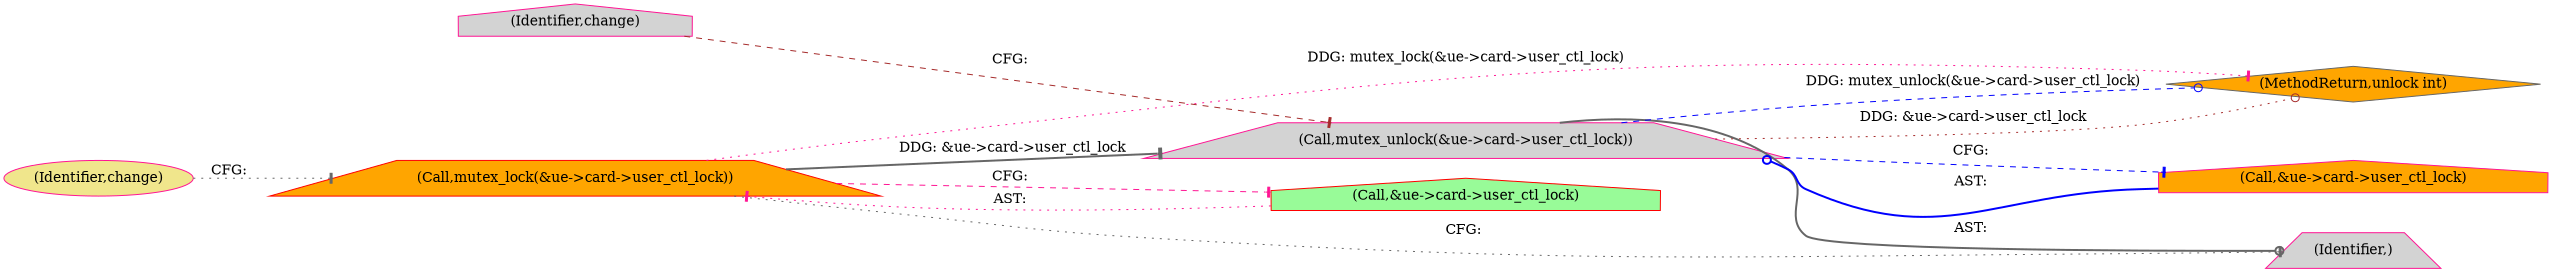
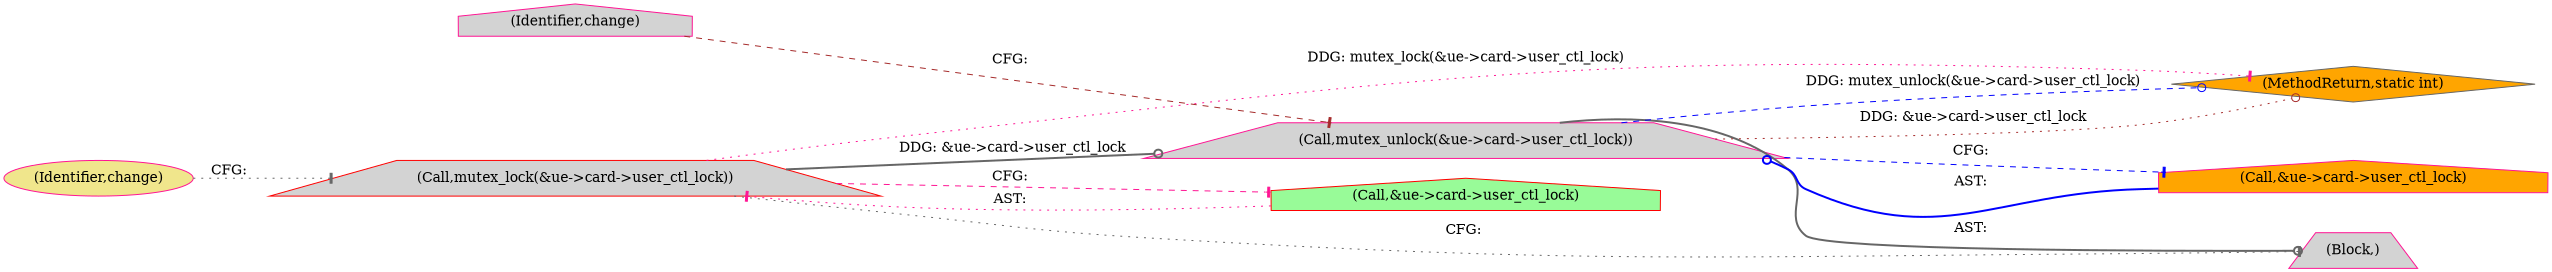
node "(MethodReturn,unlock int)": label "(MethodReturn,unlock int)" -> "(MethodReturn,static int)"
edge "(Call,mutex_lock(&ue->card->user_ctl_lock))" -> "(Call,mutex_unlock(&ue->card->user_ctl_lock))": arrowhead tee -> odot
node "(Call,mutex_lock(&ue->card->user_ctl_lock))": fillcolor orange -> lightgrey
node "(Identifier,)": label "(Identifier,)" -> "(Block,)"
